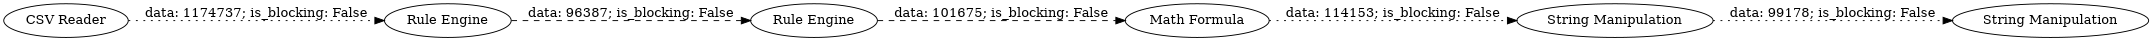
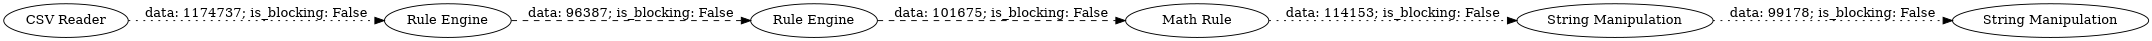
node "Math Formula": label "Math Formula" -> "Math Rule"
